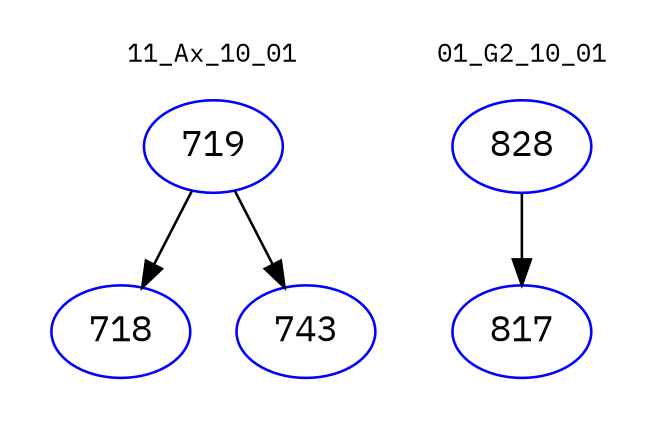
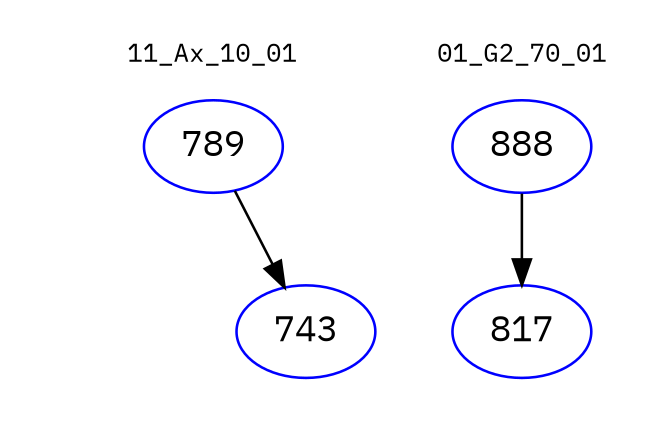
cluster "01_G2_10_01": label "01_G2_10_01" -> "01_G2_70_01"
node "719": label "719" -> "789"
node "828": label "828" -> "888"
node "718": removed
